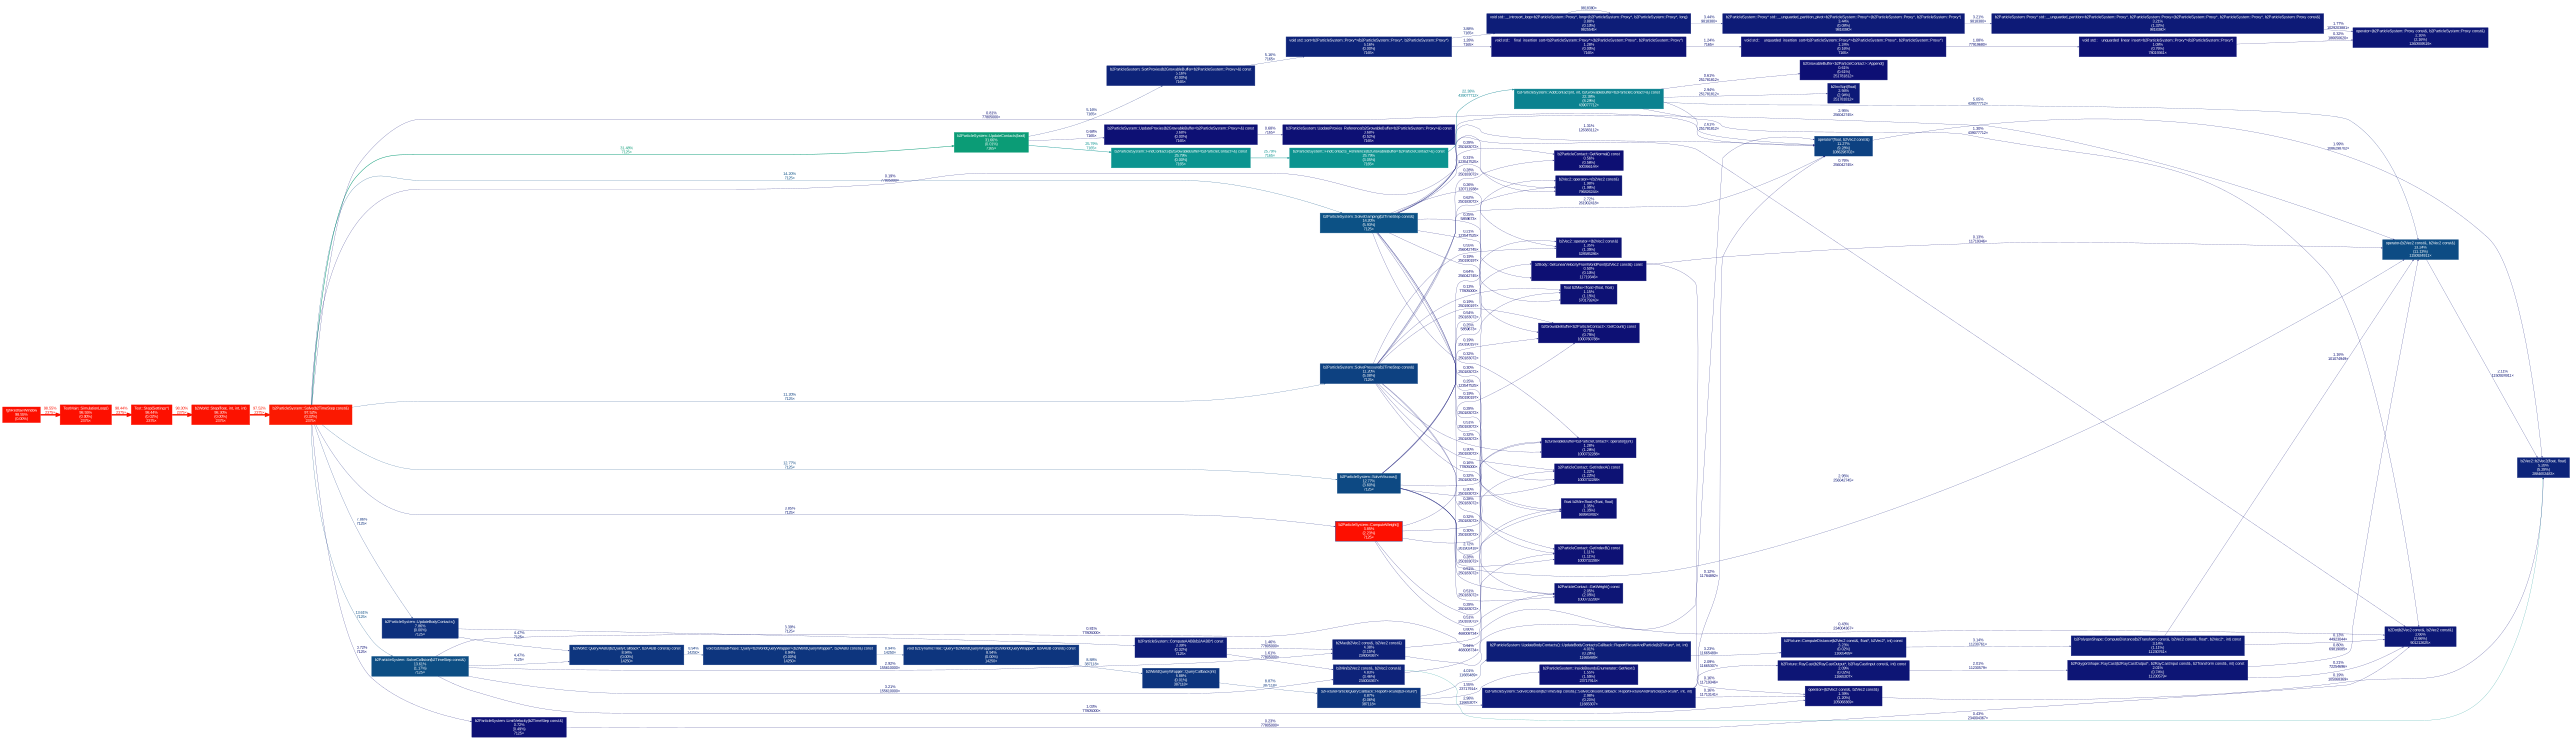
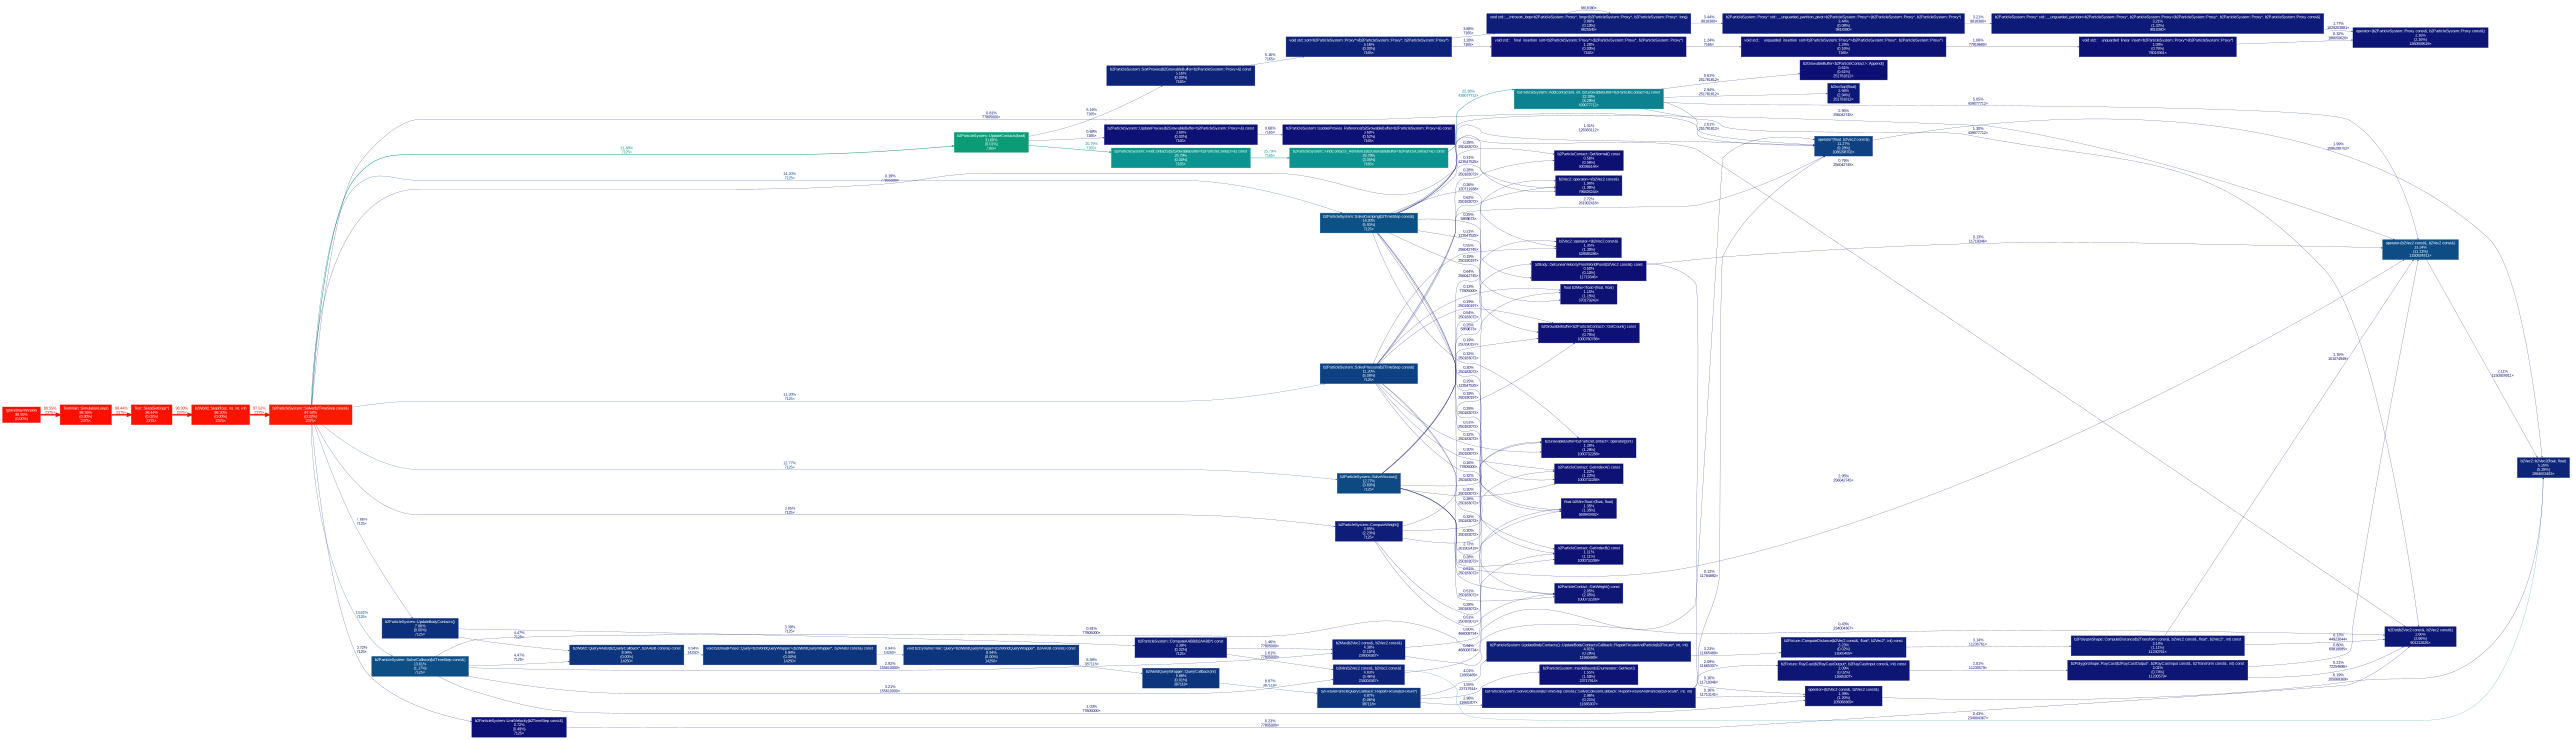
node "b2ParticleSystem::ComputeWeight() 3.85% (2.23%) 7125×": fillcolor #fd0f00 -> #0d1d78
